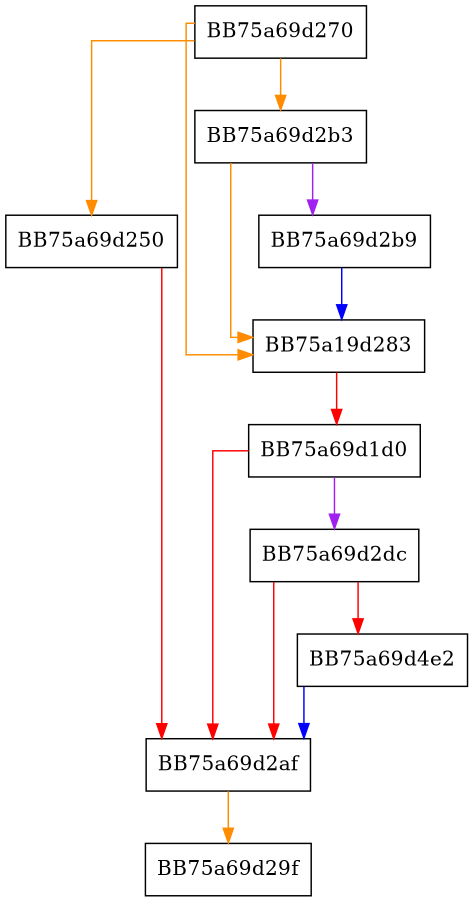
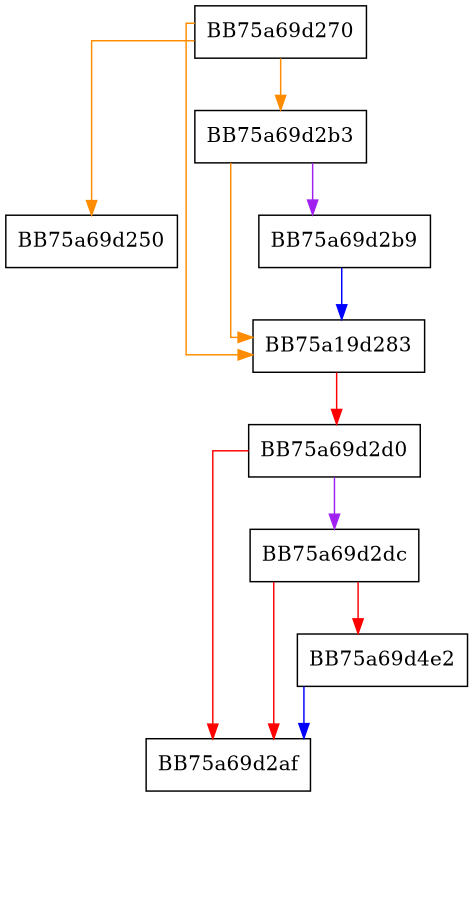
node "BB75a69d1d0": label "BB75a69d1d0" -> "BB75a69d2d0"
edge "BB75a69d250" -> "BB75a69d2af": removed
node "BB75a69d29f": removed
